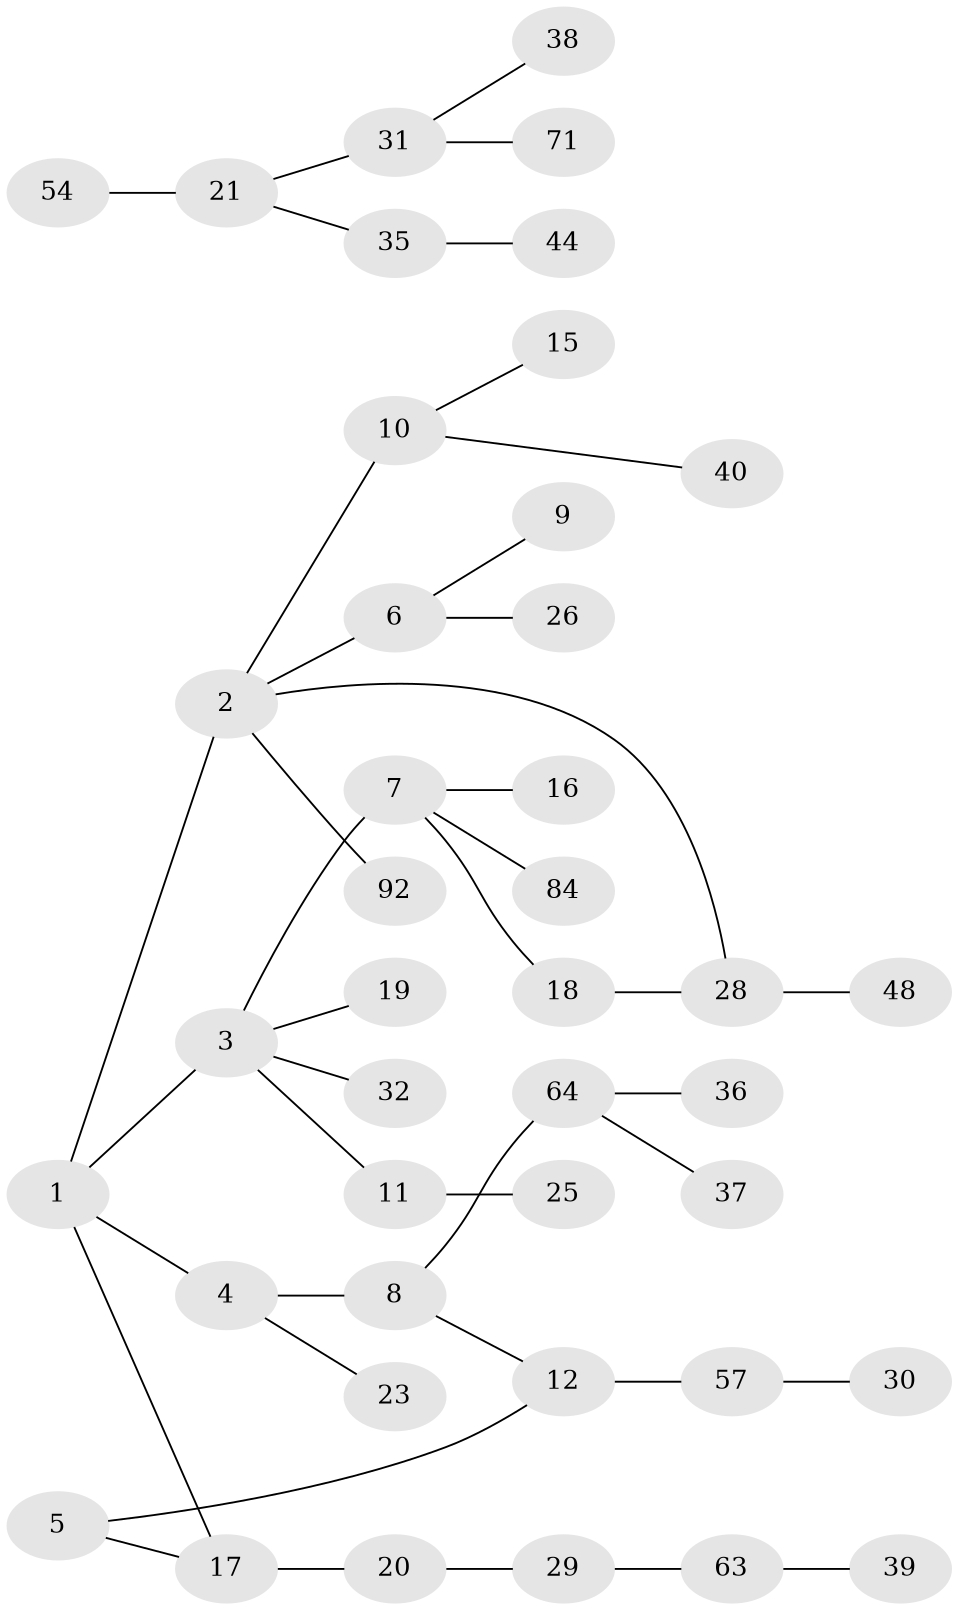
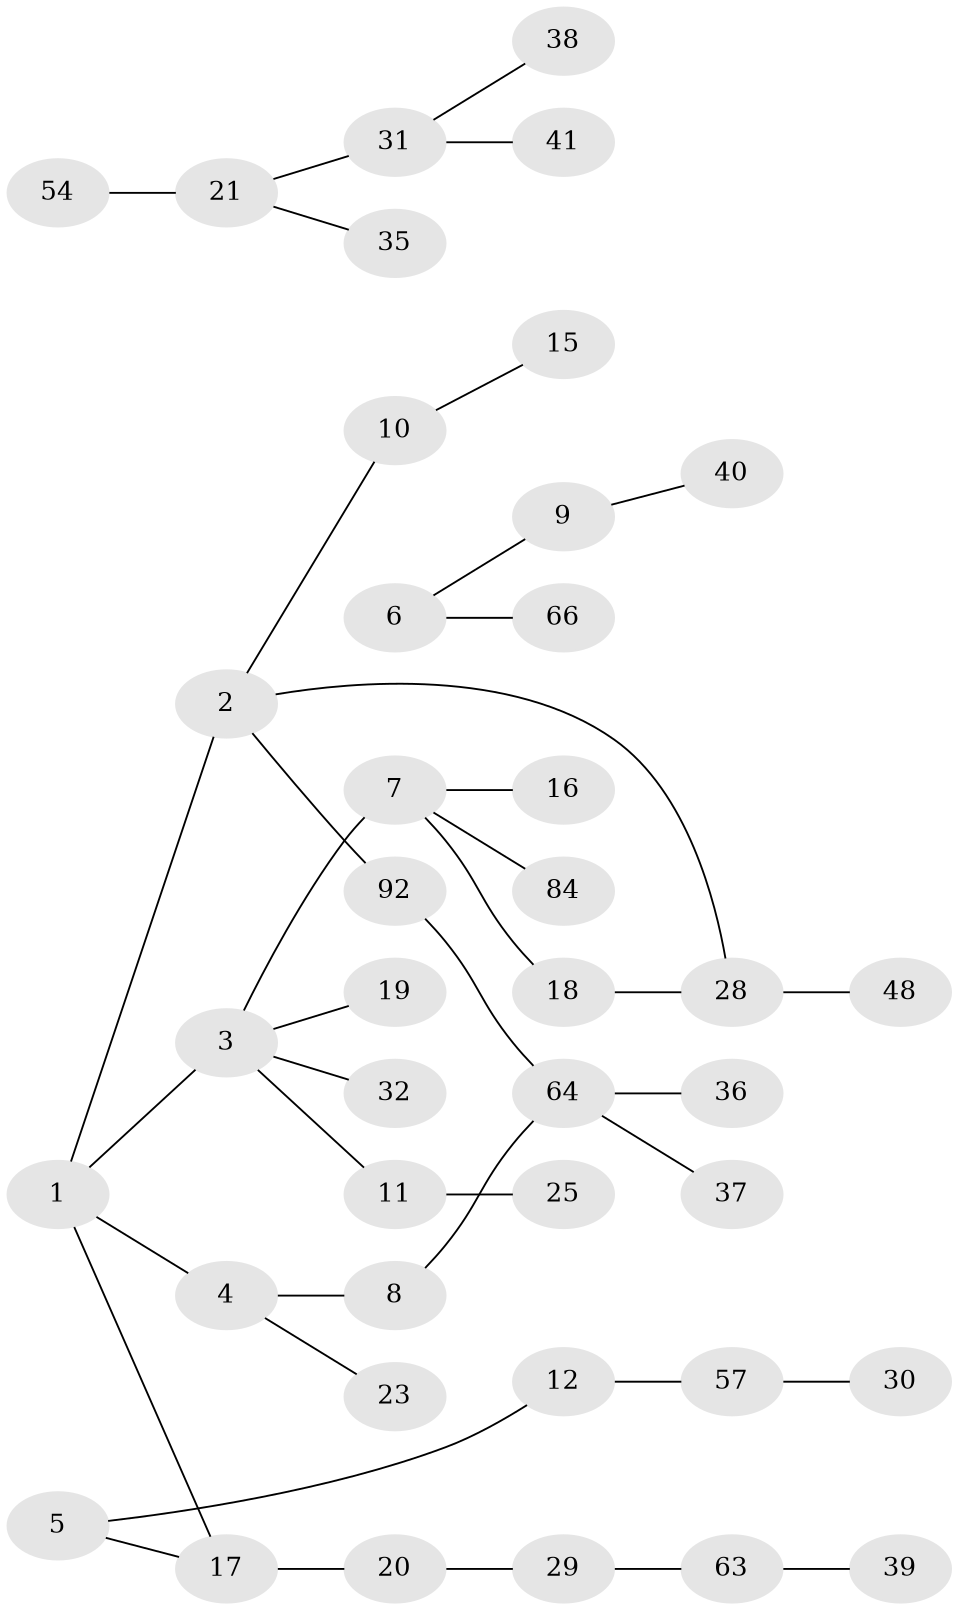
node "71": label "71" -> "41"
node "44": removed
edge "10" -- "40": now "9" -- "40"
node "26": label "26" -> "66"
edge "6" -- "2": removed
edge "92" -- "64": added
edge "8" -- "12": removed
